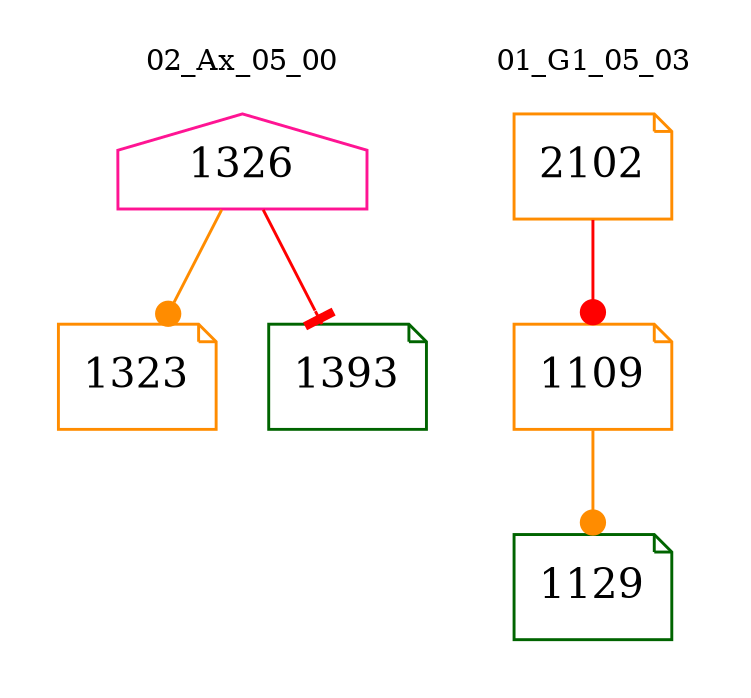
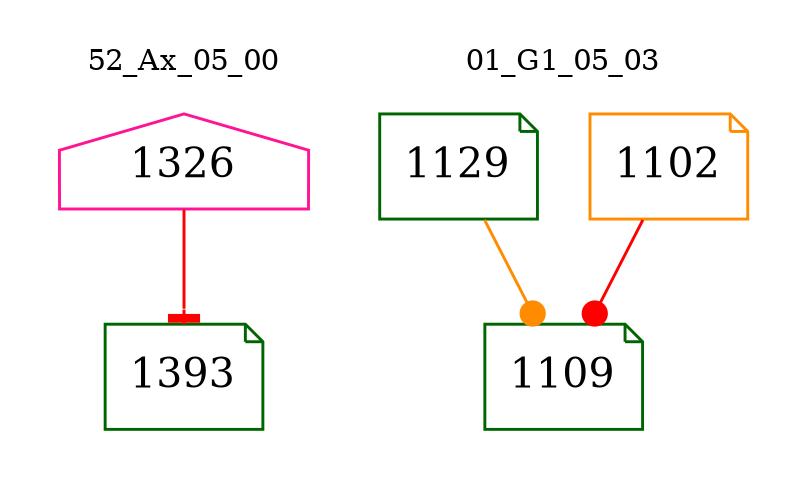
cluster "02_Ax_05_00": label "02_Ax_05_00" -> "52_Ax_05_00"
node "2102": label "2102" -> "1102"
node "1323": removed
node "1109": color darkorange -> darkgreen
edge "1109" -> "1129": reversed
